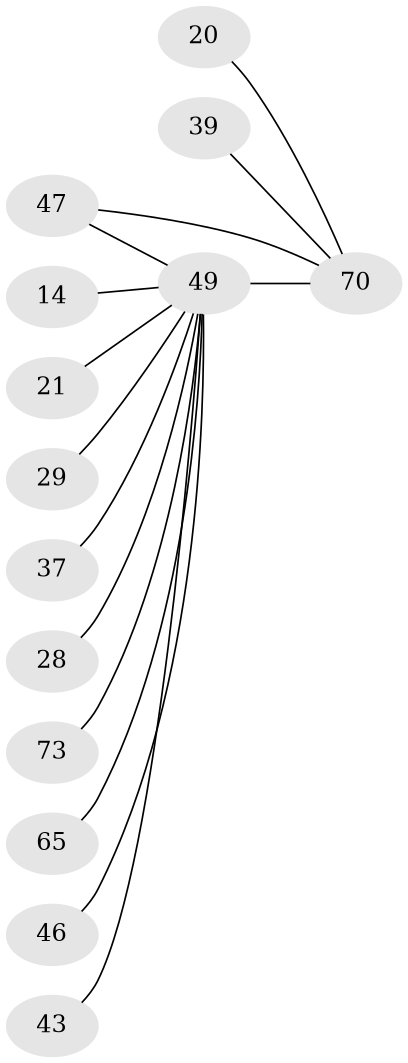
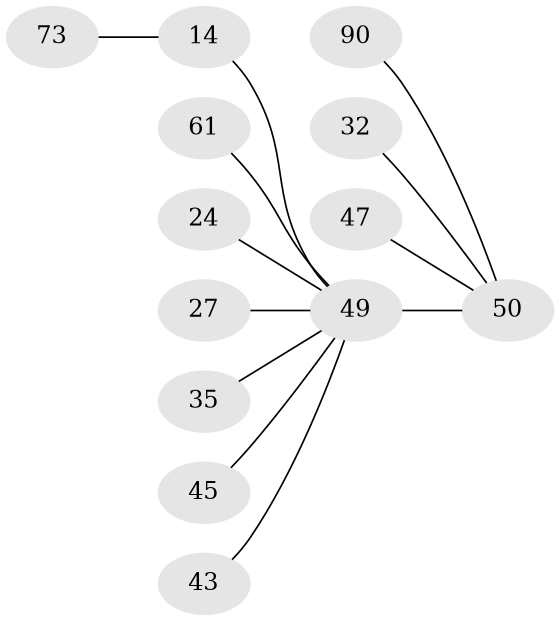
node "20": label "20" -> "90"
node "39": label "39" -> "32"
edge "47" -- "49": removed
node "70": label "70" -> "50"
node "21": label "21" -> "61"
node "29": label "29" -> "24"
edge "49" -- "73": now "14" -- "73"
node "37": label "37" -> "27"
node "28": removed
node "65": label "65" -> "35"
node "46": label "46" -> "45"
